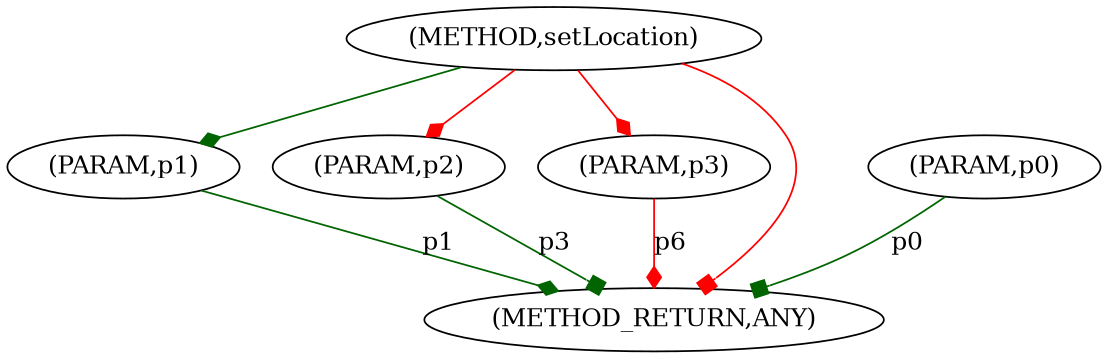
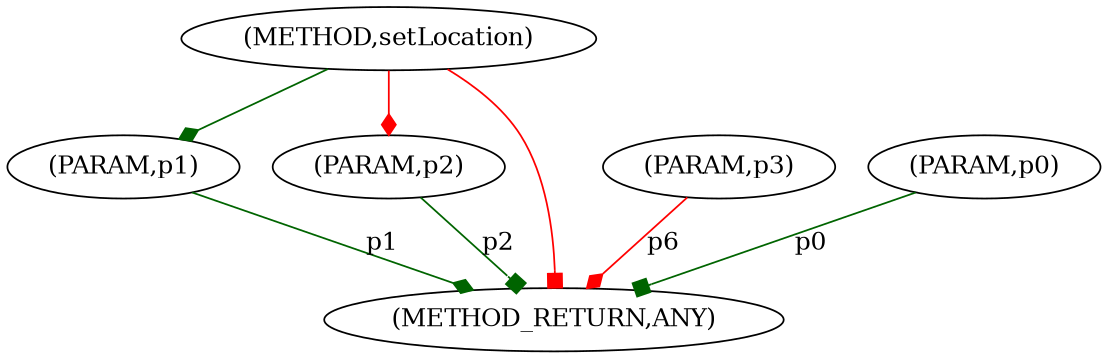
edge "(METHOD,setLocation)" -> "(PARAM,p3)": removed
edge "(PARAM,p2)" -> "(METHOD_RETURN,ANY)": label "p3" -> "p2"
